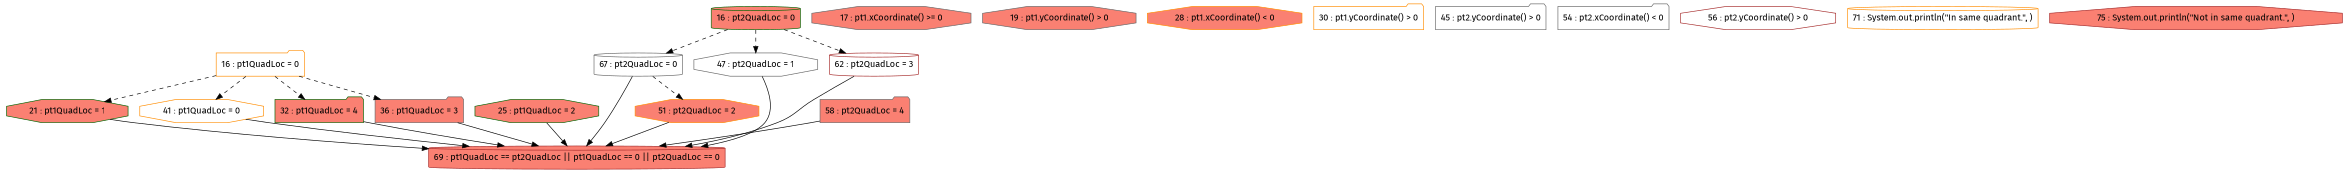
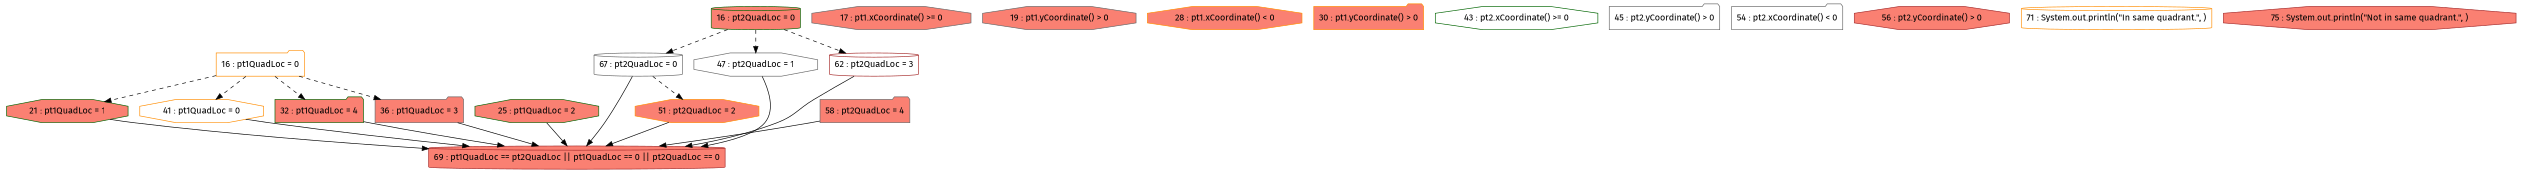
node "30 : pt1.yCoordinate() > 0": fillcolor white -> salmon
node "43 : pt2.xCoordinate() >= 0": added
node "56 : pt2.yCoordinate() > 0": fillcolor white -> salmon
